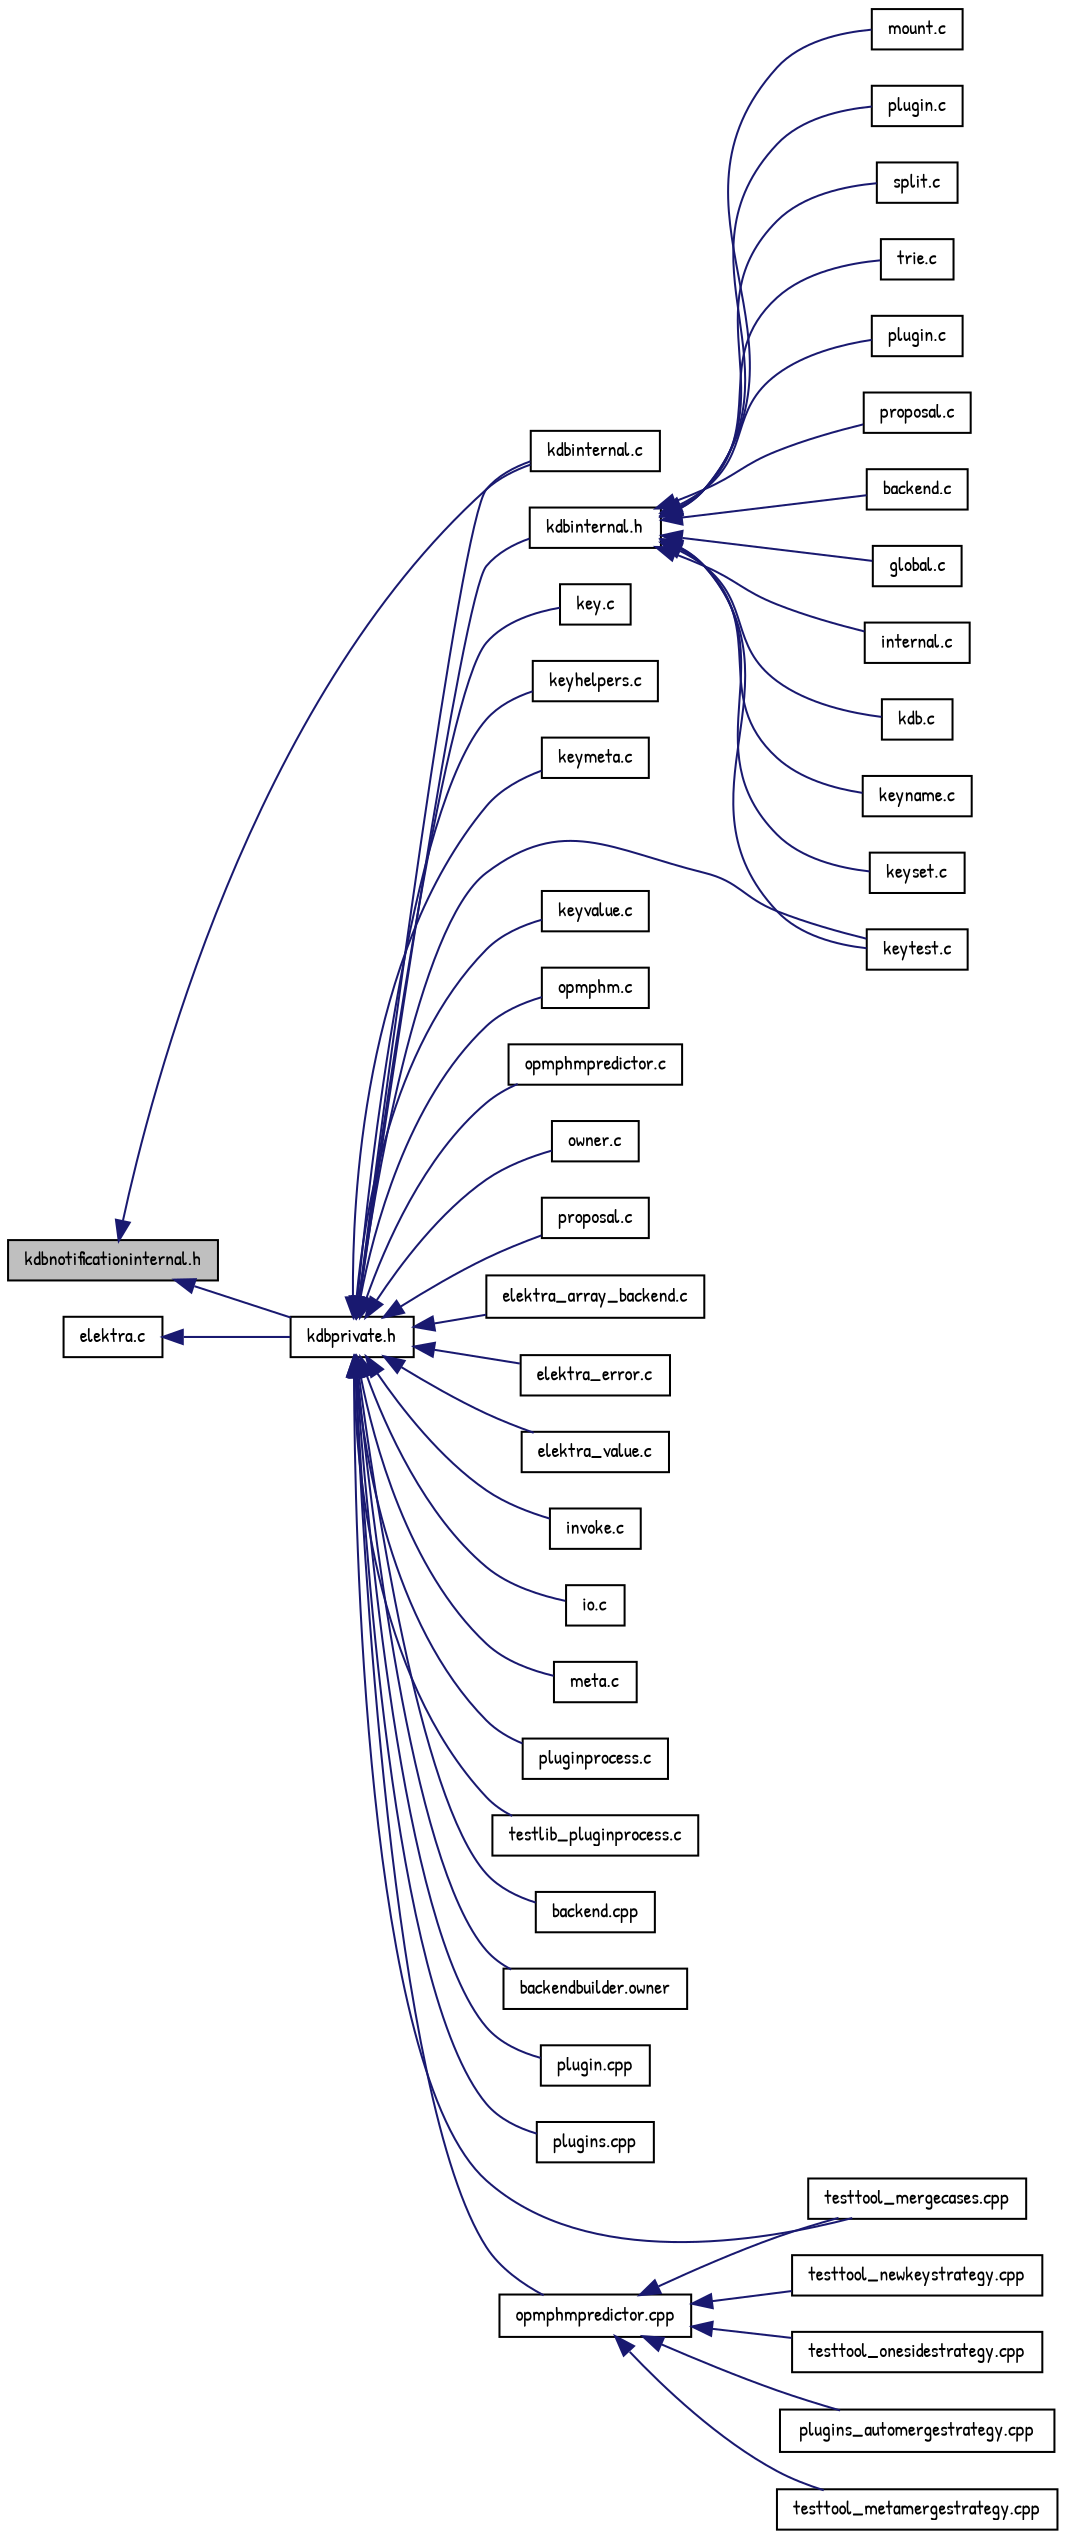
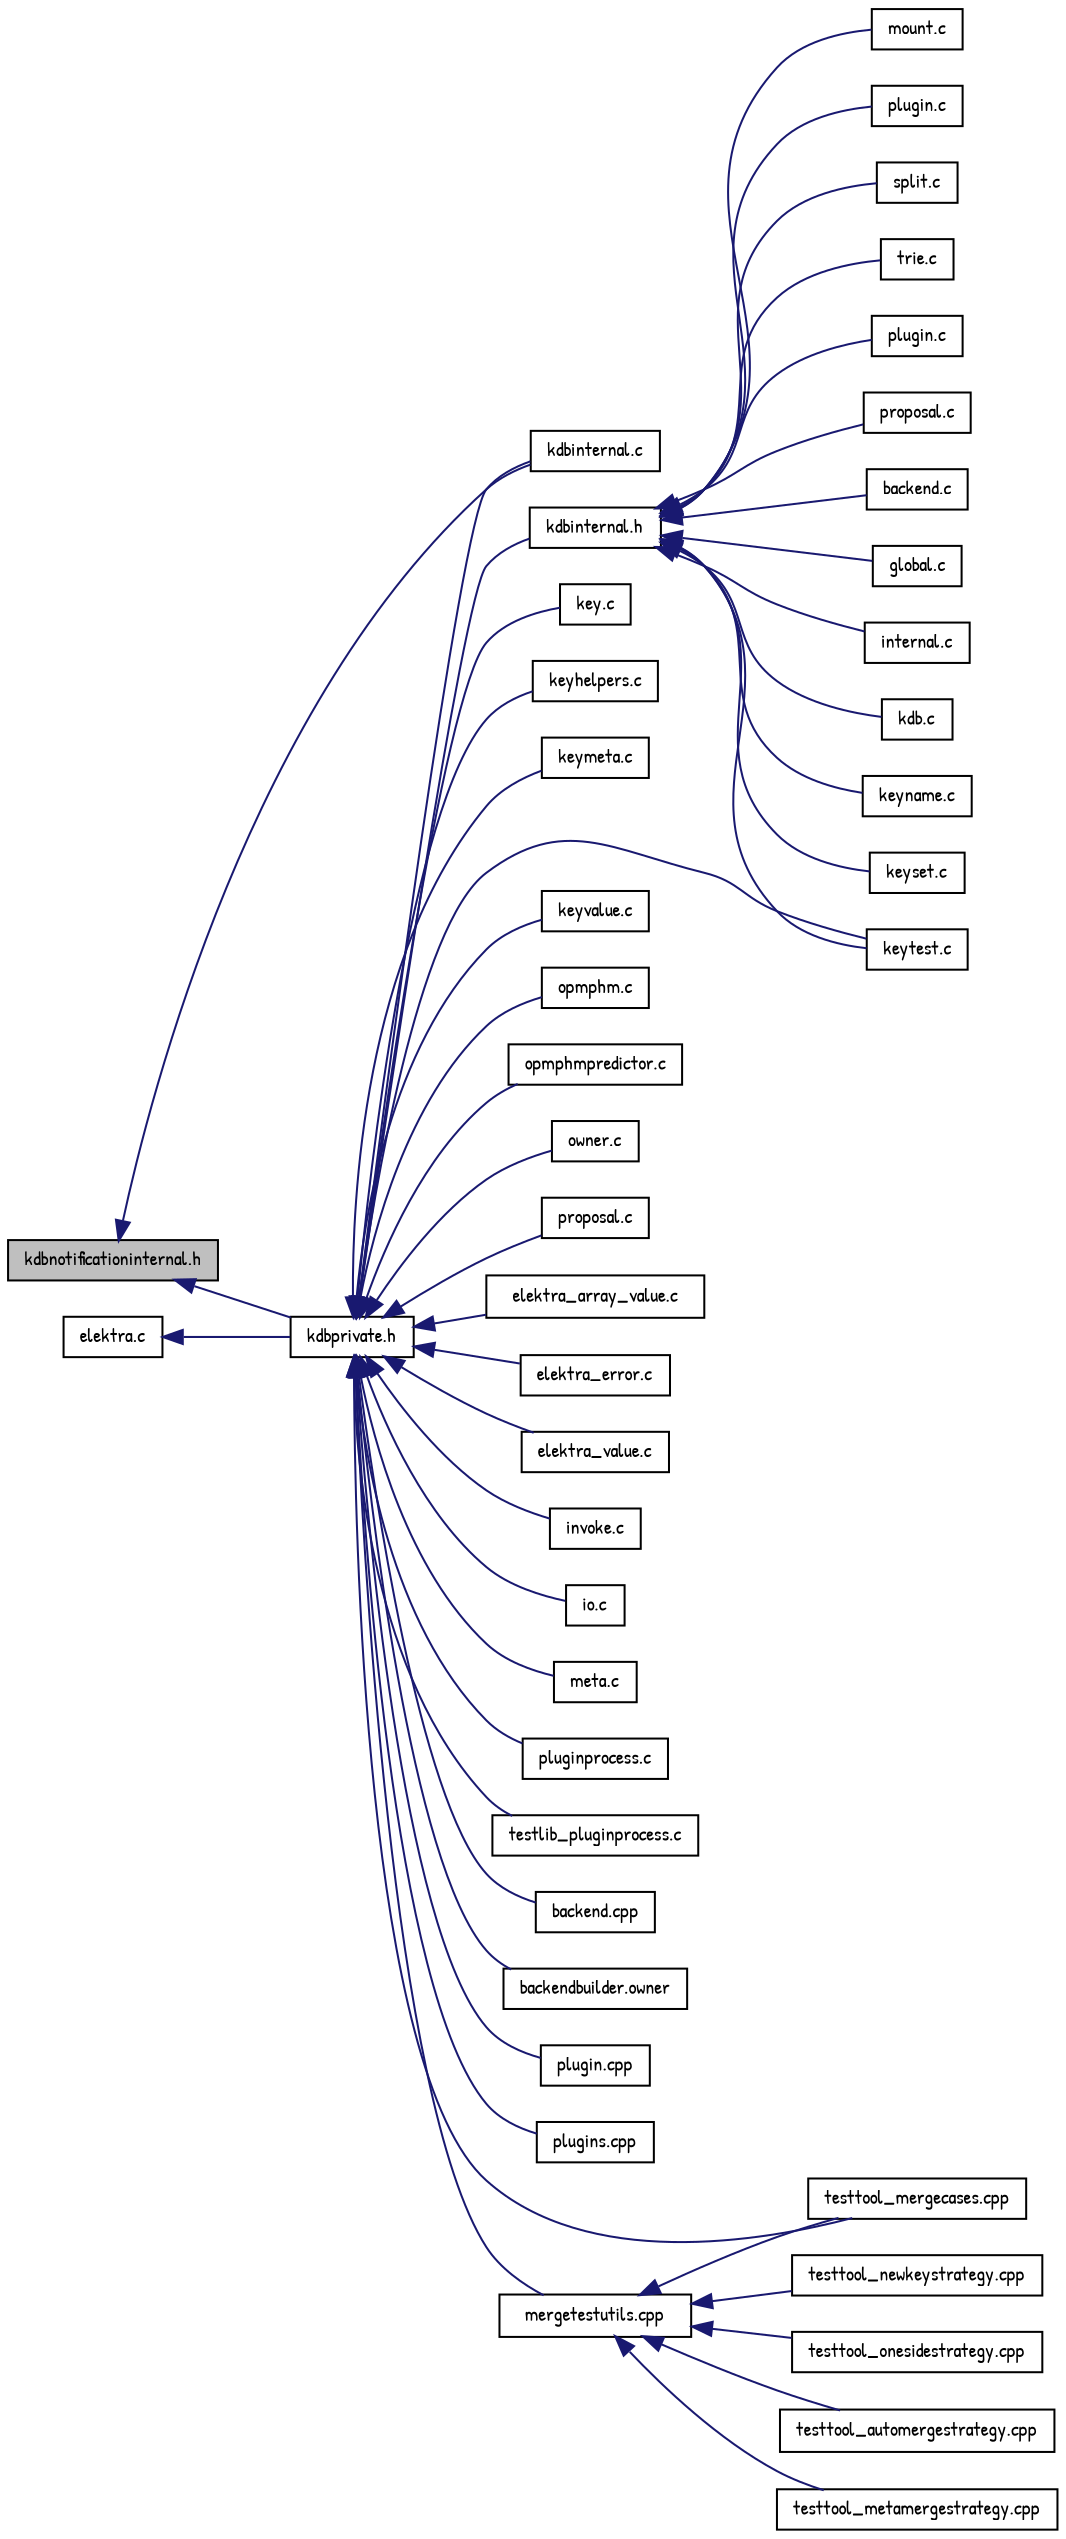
node "elektra_array_backend.c": label "elektra_array_backend.c" -> "elektra_array_value.c"
node "opmphmpredictor.cpp": label "opmphmpredictor.cpp" -> "mergetestutils.cpp"
node "plugins_automergestrategy.cpp": label "plugins_automergestrategy.cpp" -> "testtool_automergestrategy.cpp"
